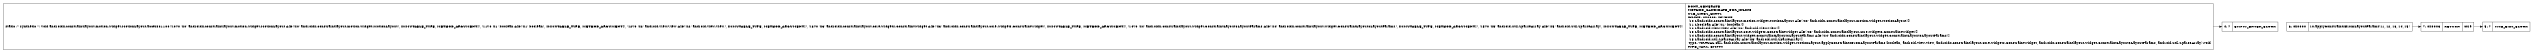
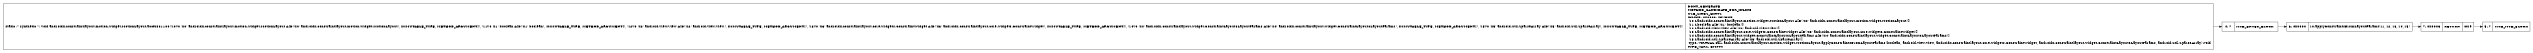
node "4: ?": text "EMPTY_ENTER_BLOCK" -> "MTH_ENTER_BLOCK"
edge "4: ?" -> "6: 0x0000": added
node "5: ?": text "MTH_EXIT_BLOCK" -> "MTH_MTH_BLOCK"
